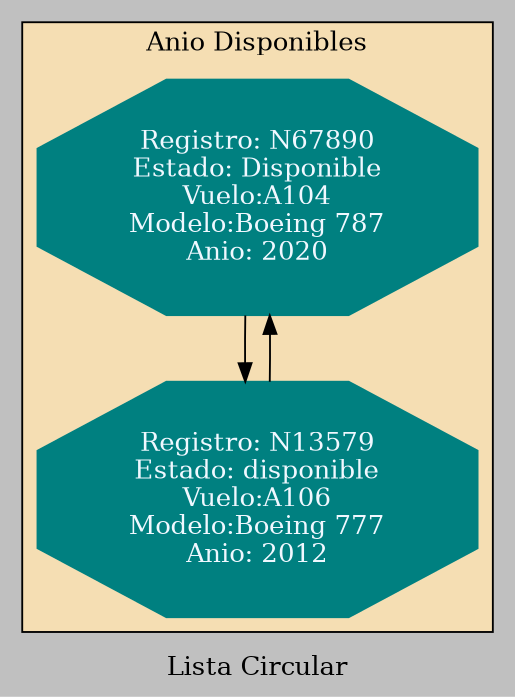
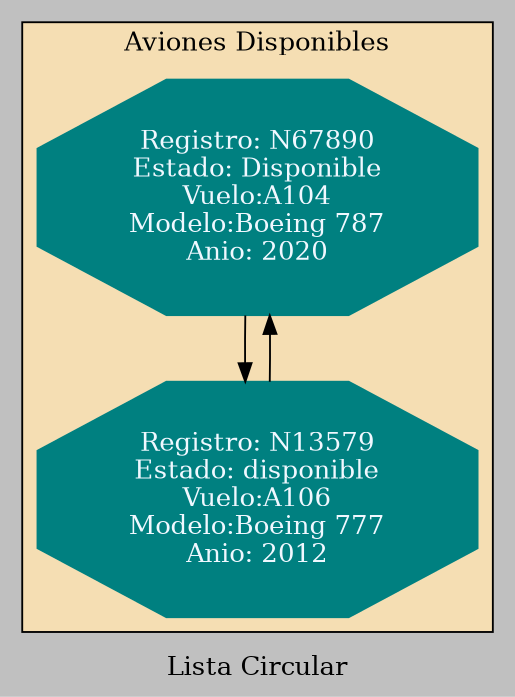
cluster "Anio Disponibles": label "Anio Disponibles" -> "Aviones Disponibles"
